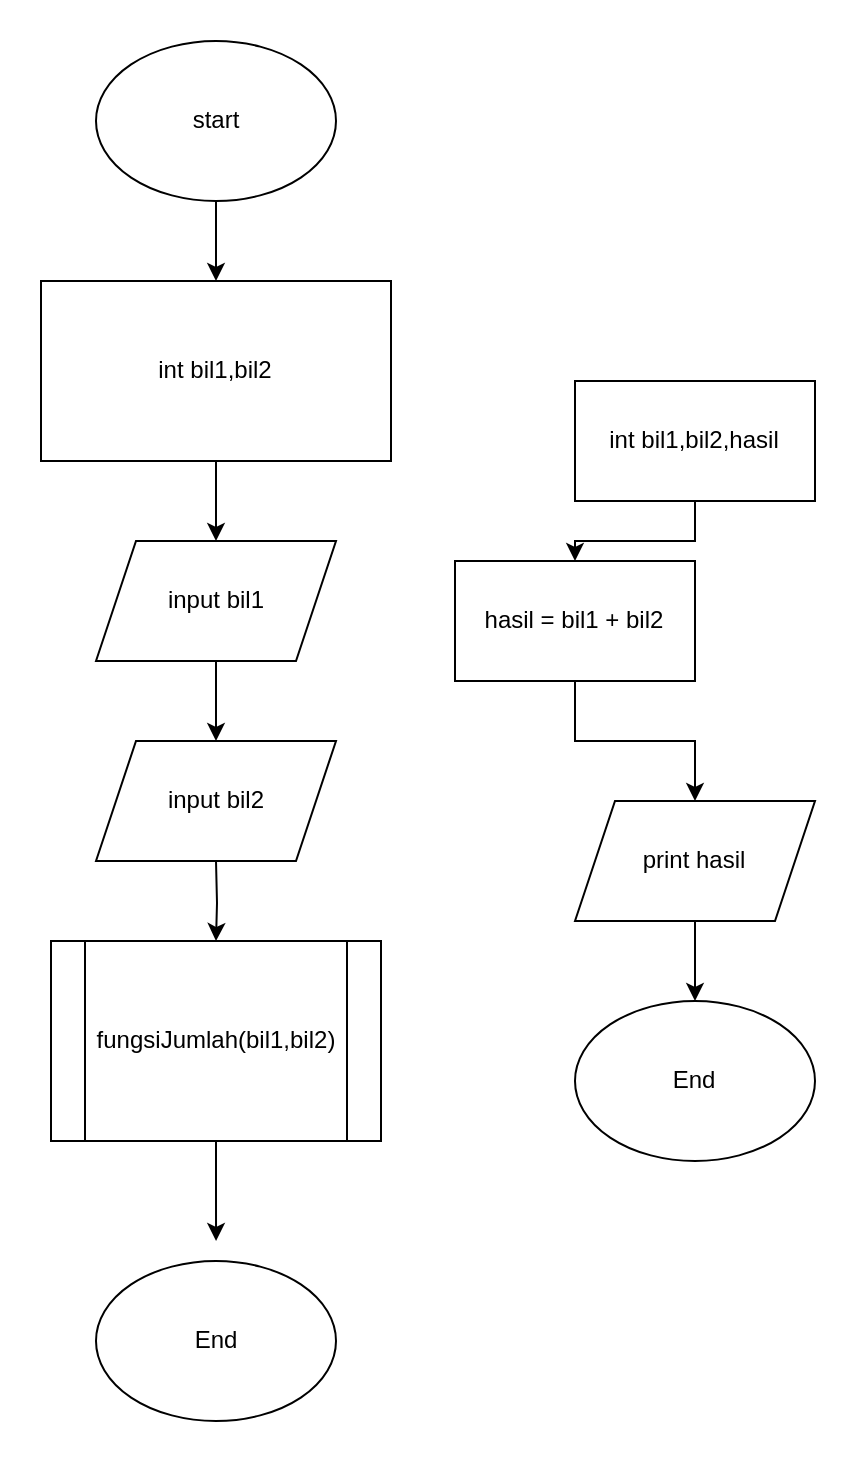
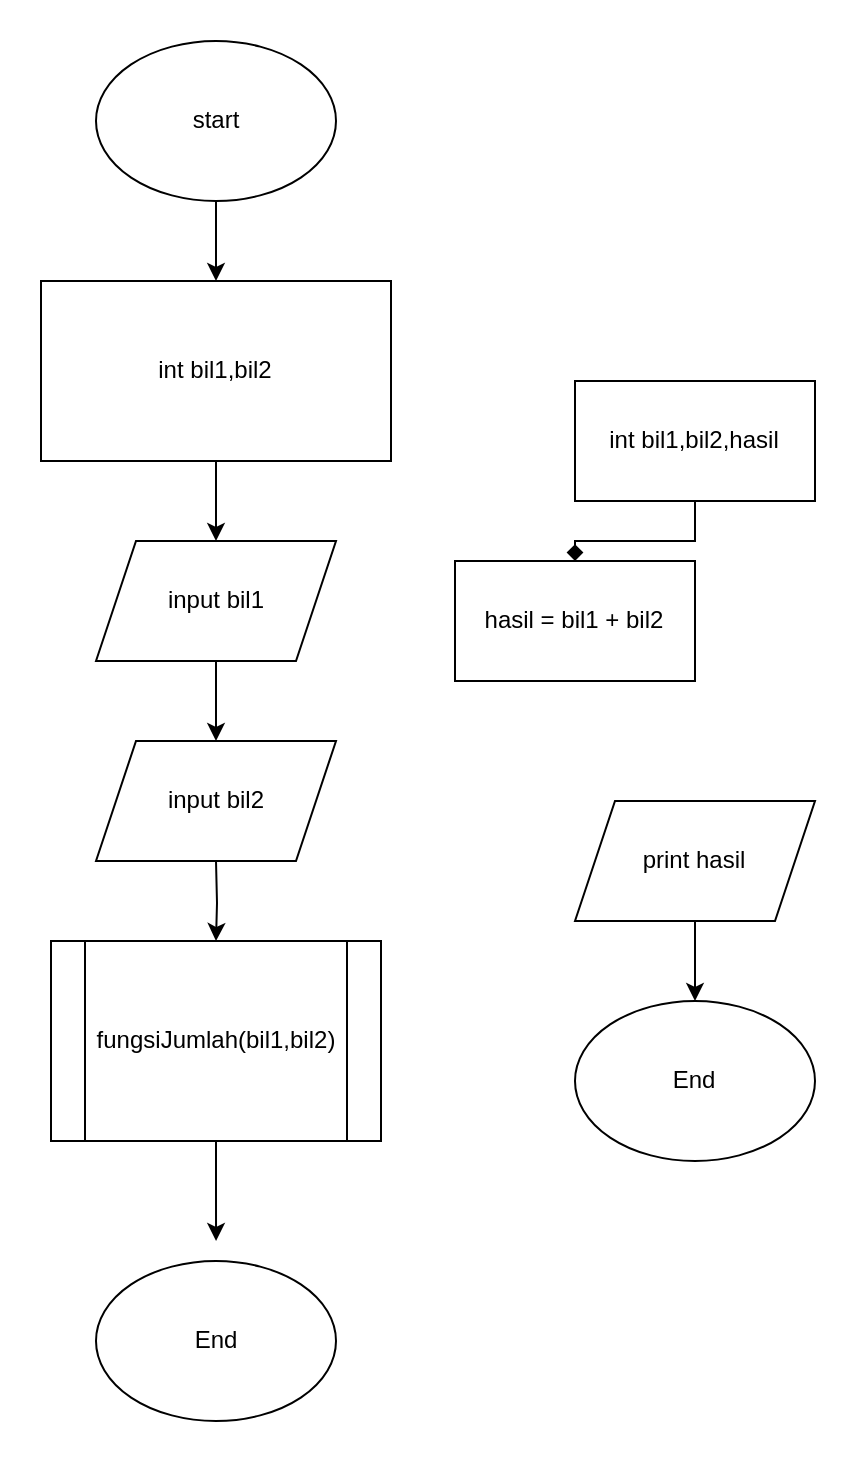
edge "int bil1,bil2,hasil" -> "hasil = bil1 + bil2": arrowhead classic -> diamond
edge "hasil = bil1 + bil2" -> "print hasil": removed
